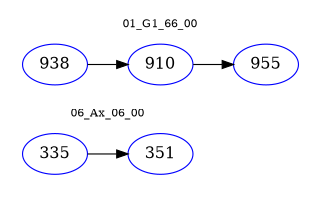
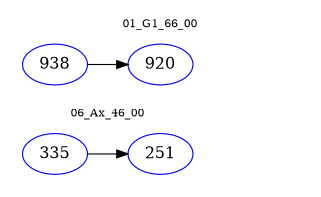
node "910": label "910" -> "920"
node "955": removed
cluster "06_Ax_06_00": label "06_Ax_06_00" -> "06_Ax_46_00"
node "351": label "351" -> "251"
